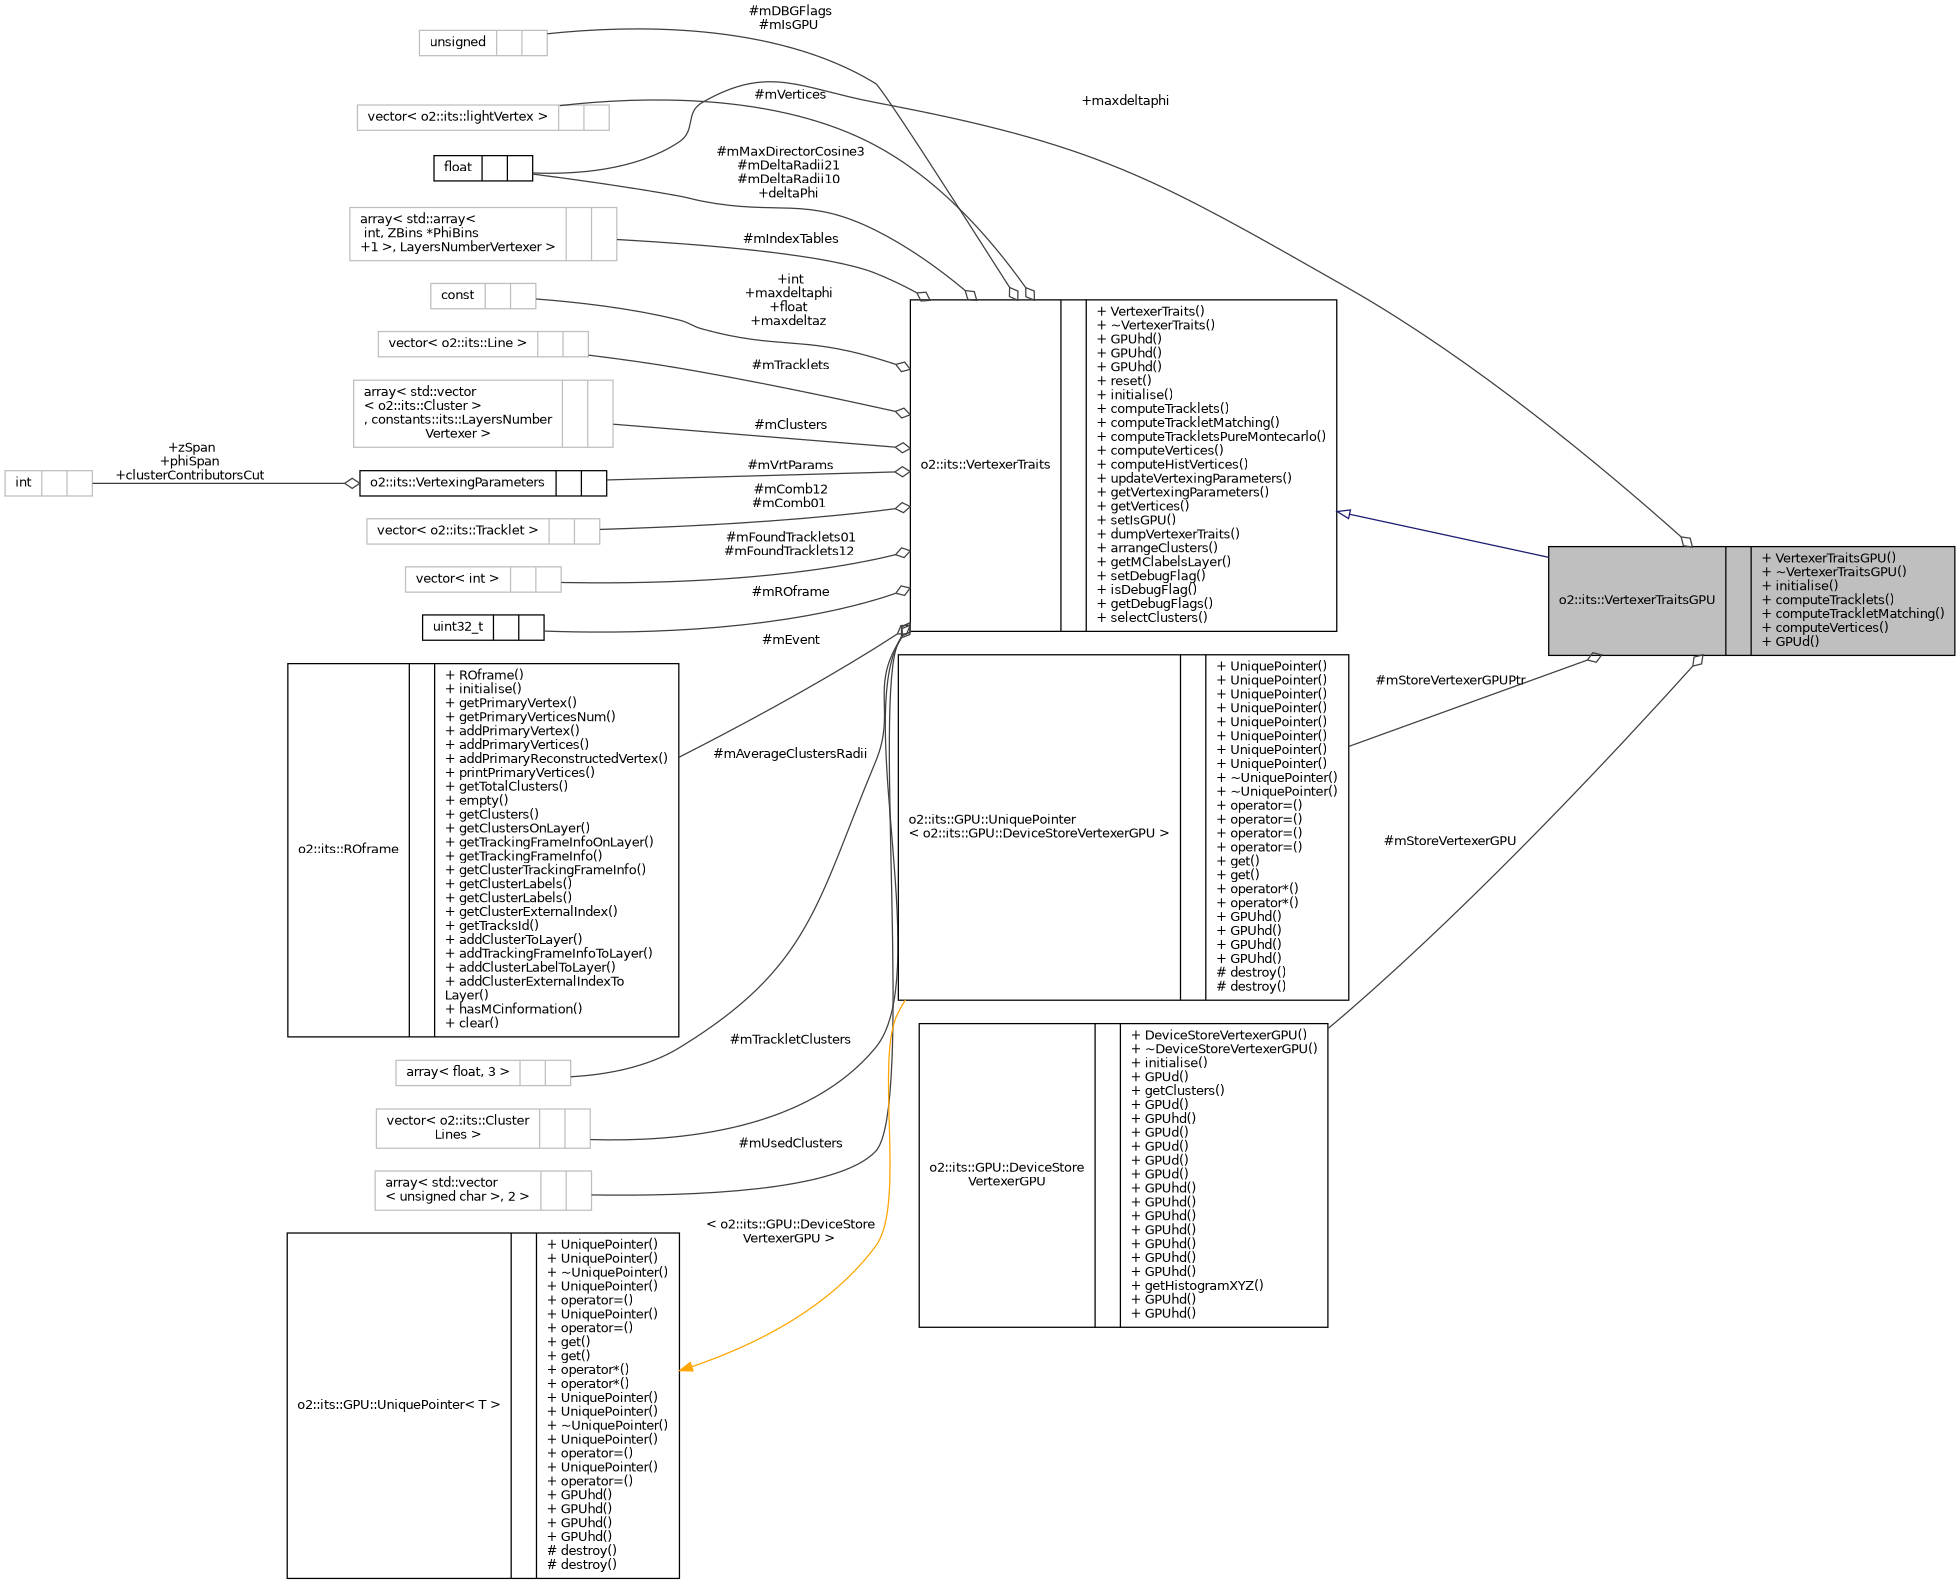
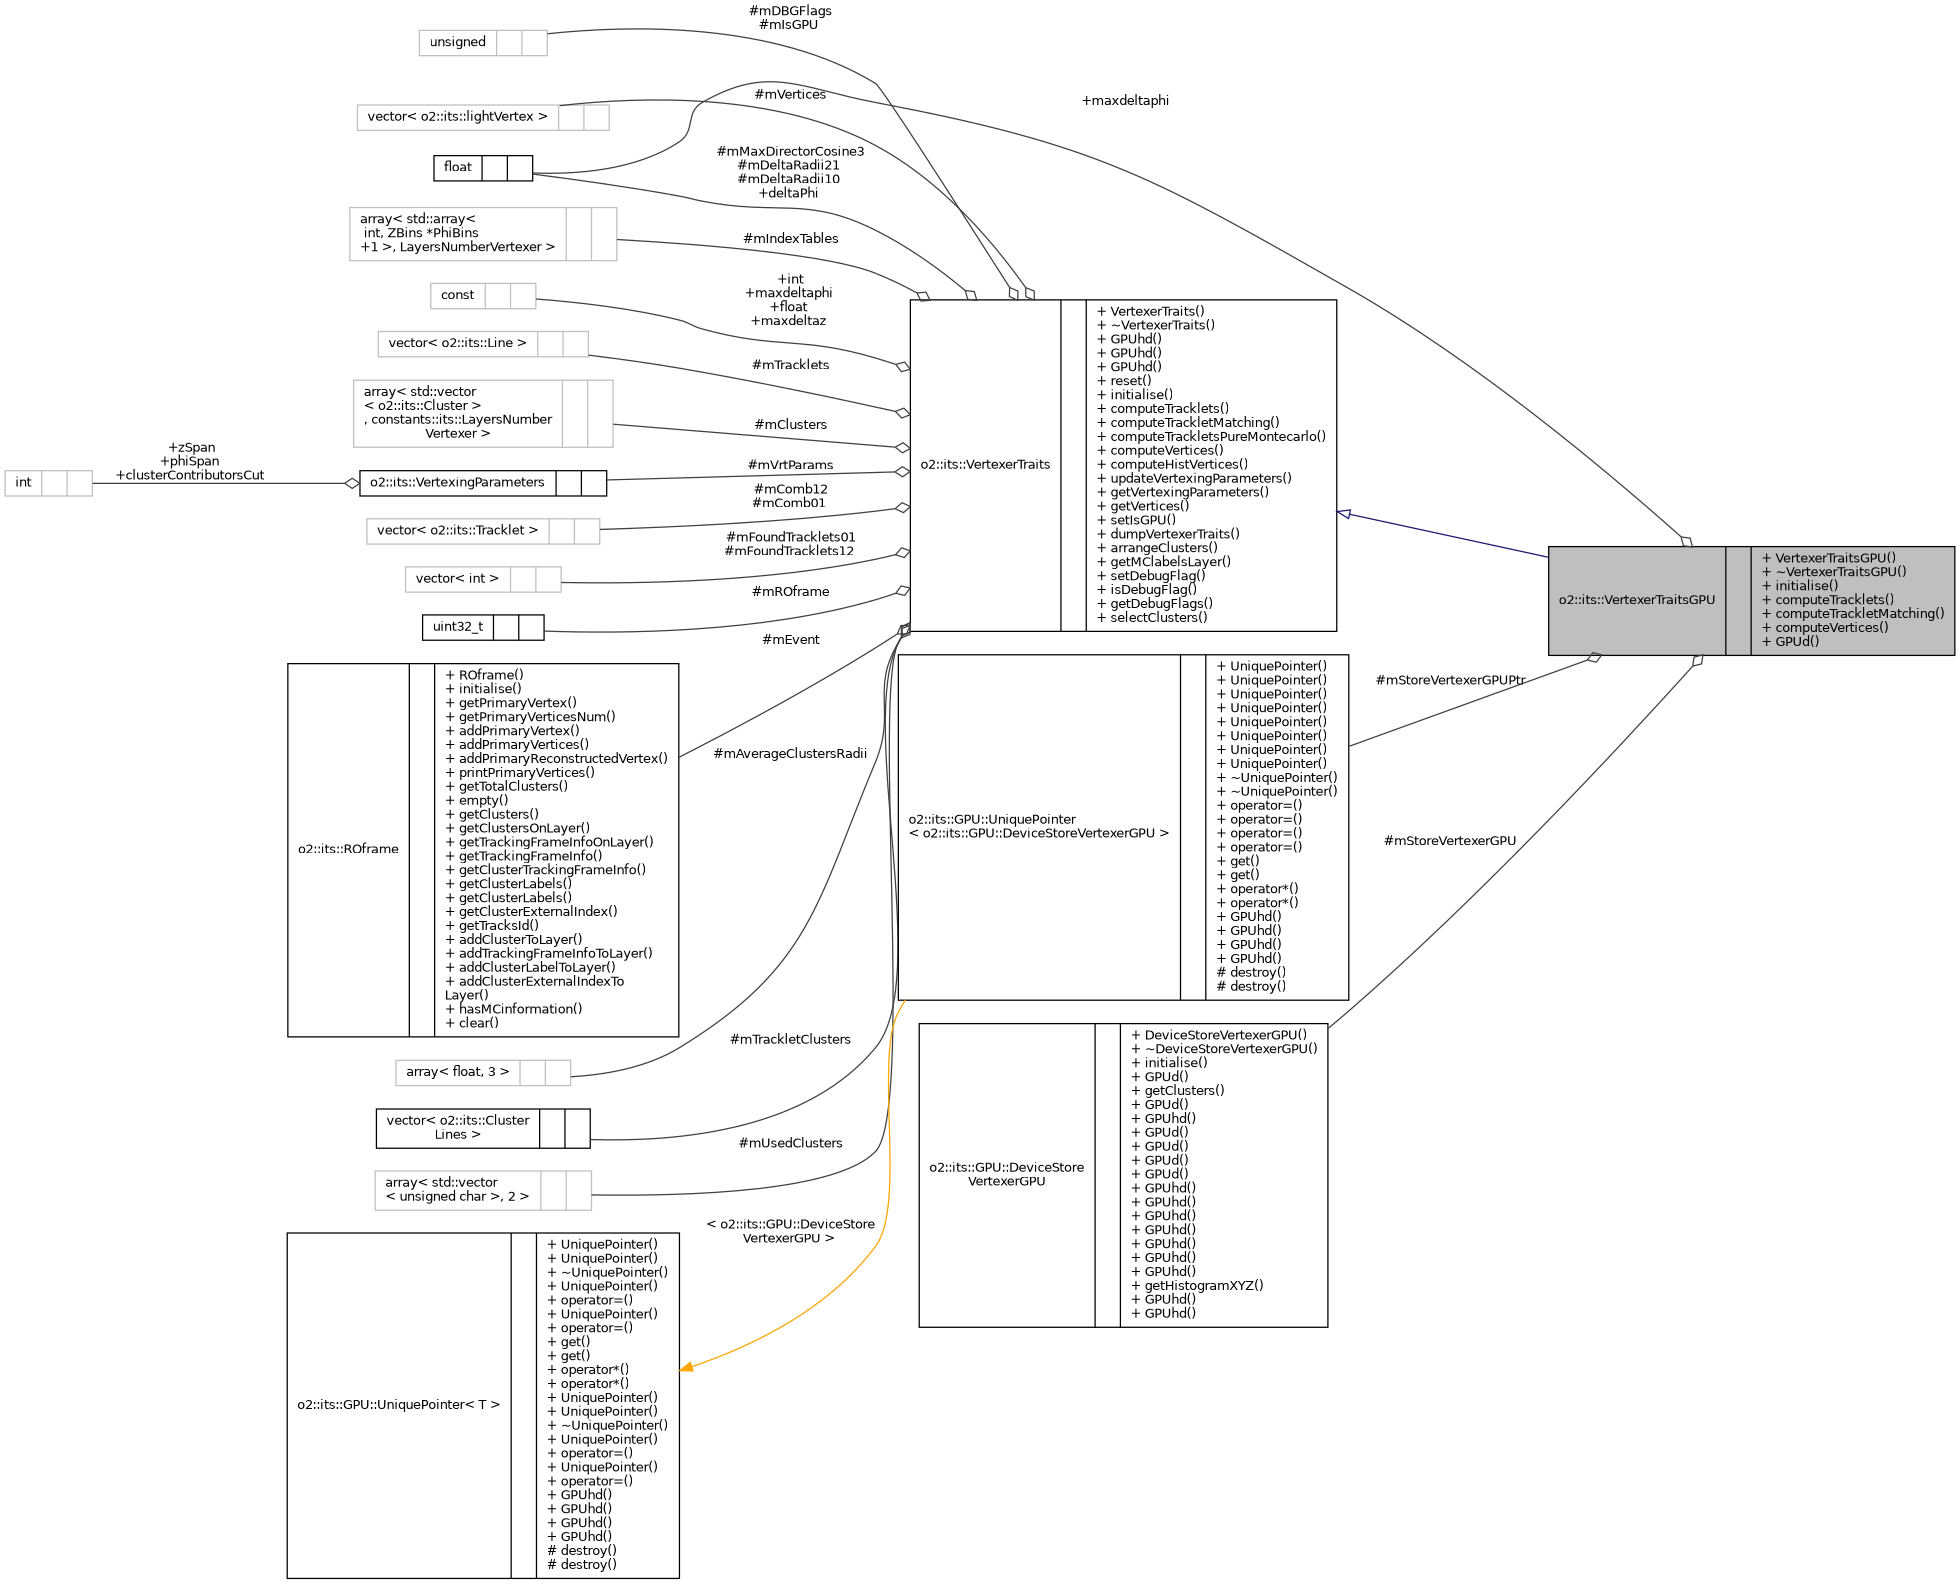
node "vector< o2::its::Cluster": color grey75 -> black
